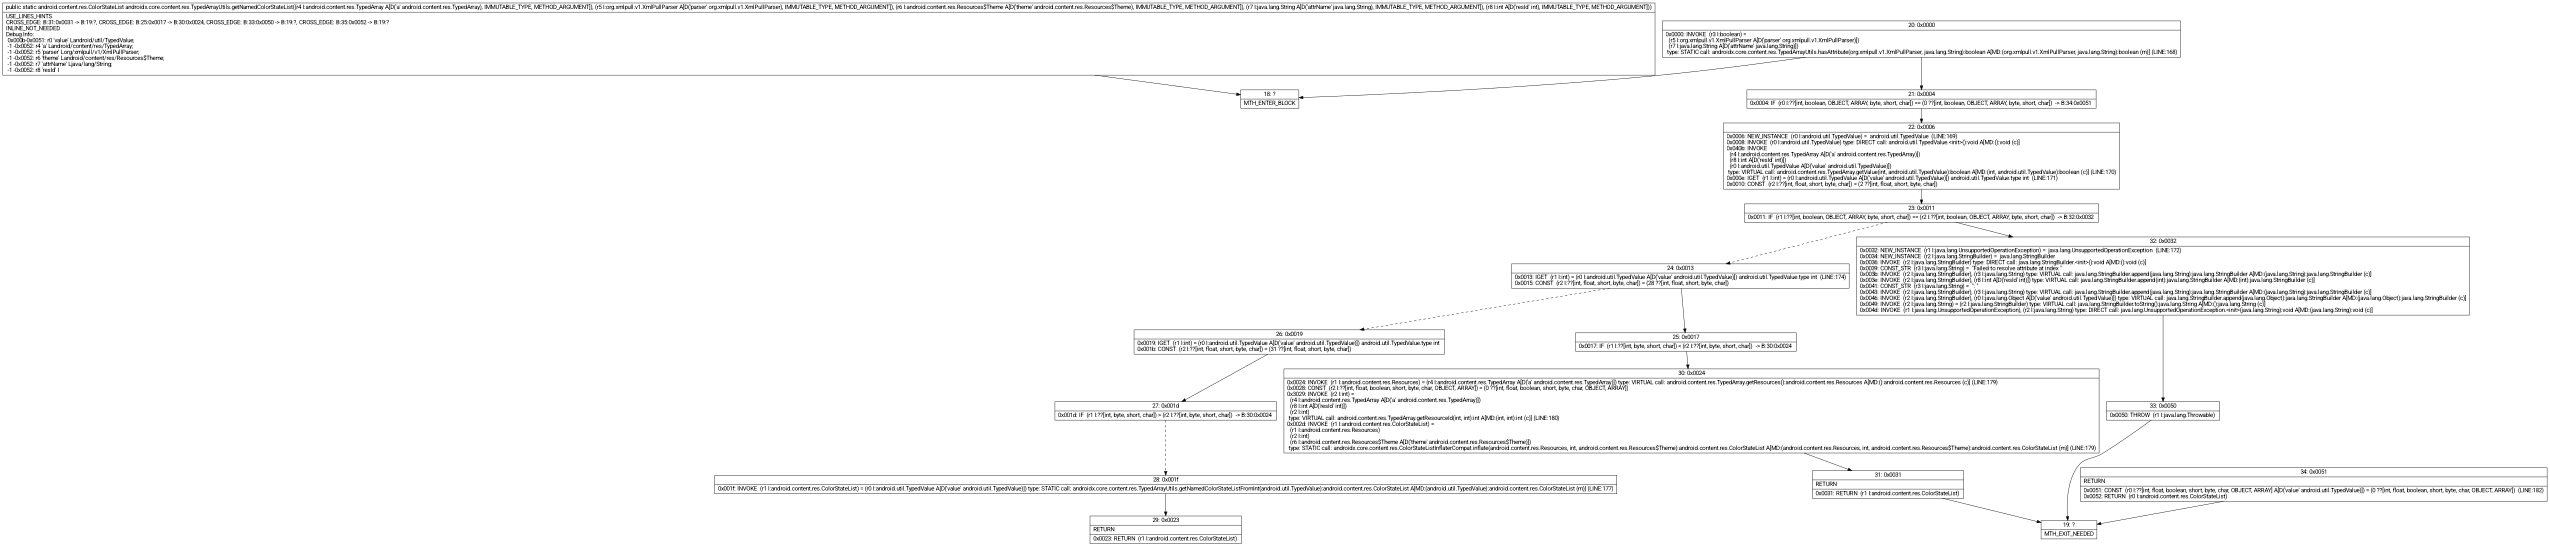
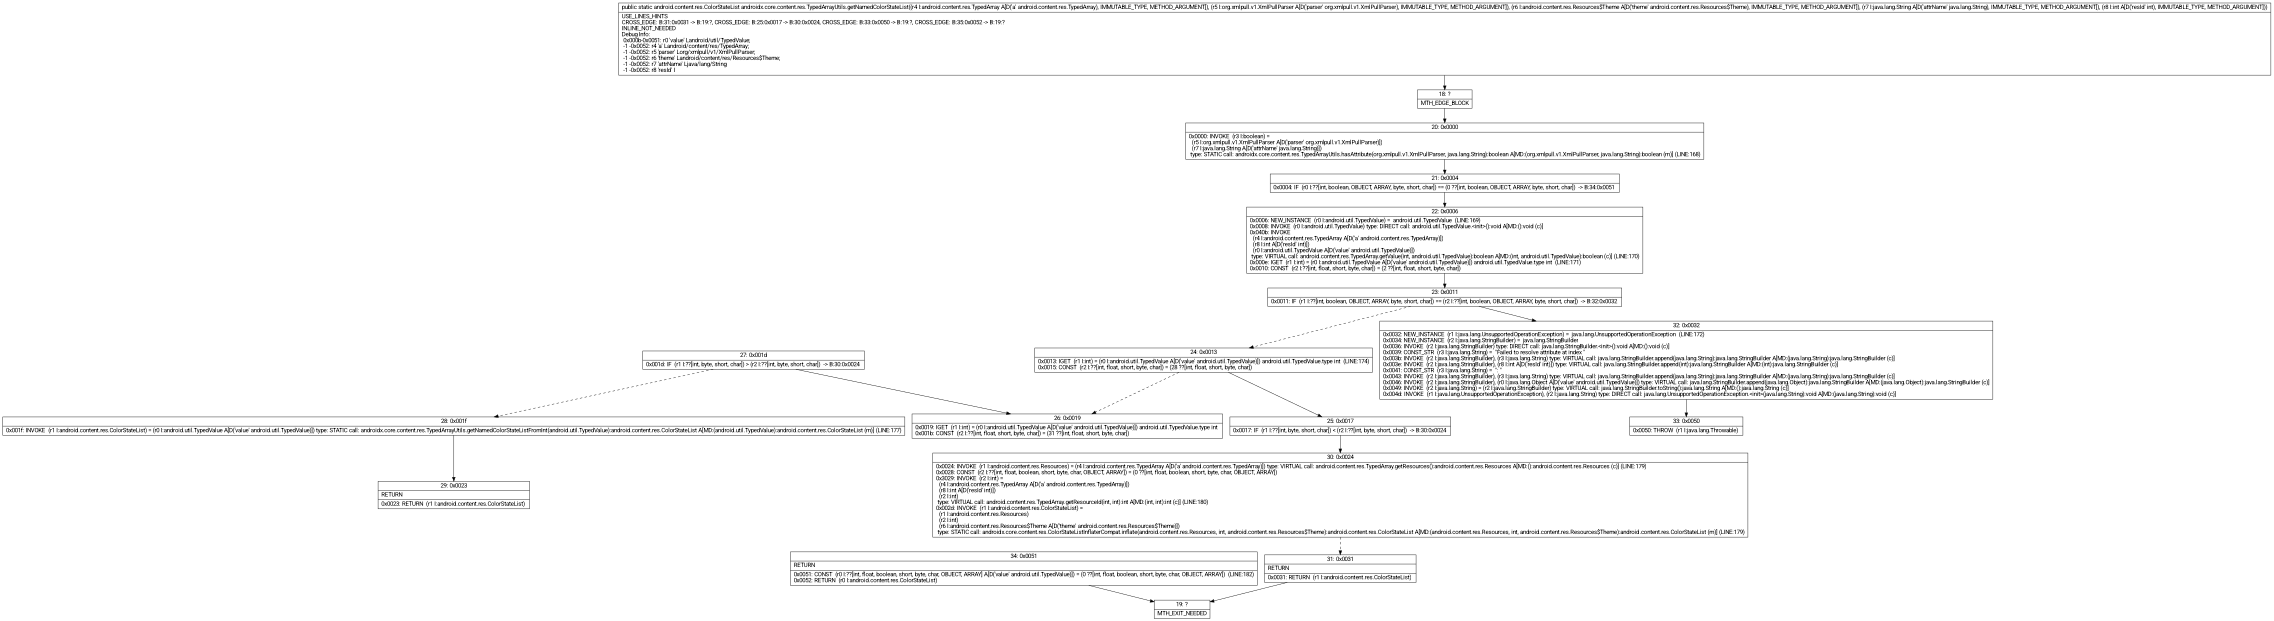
edge "20: 0x0000" -> "18: ?": reversed
node "18: ?": text "MTH_ENTER_BLOCK" -> "MTH_EDGE_BLOCK"
edge "26: 0x0019" -> "27: 0x001d": reversed
edge "33: 0x0050" -> "19: ?": removed
edge "30: 0x0024" -> "31: 0x0031": style solid -> dashed
